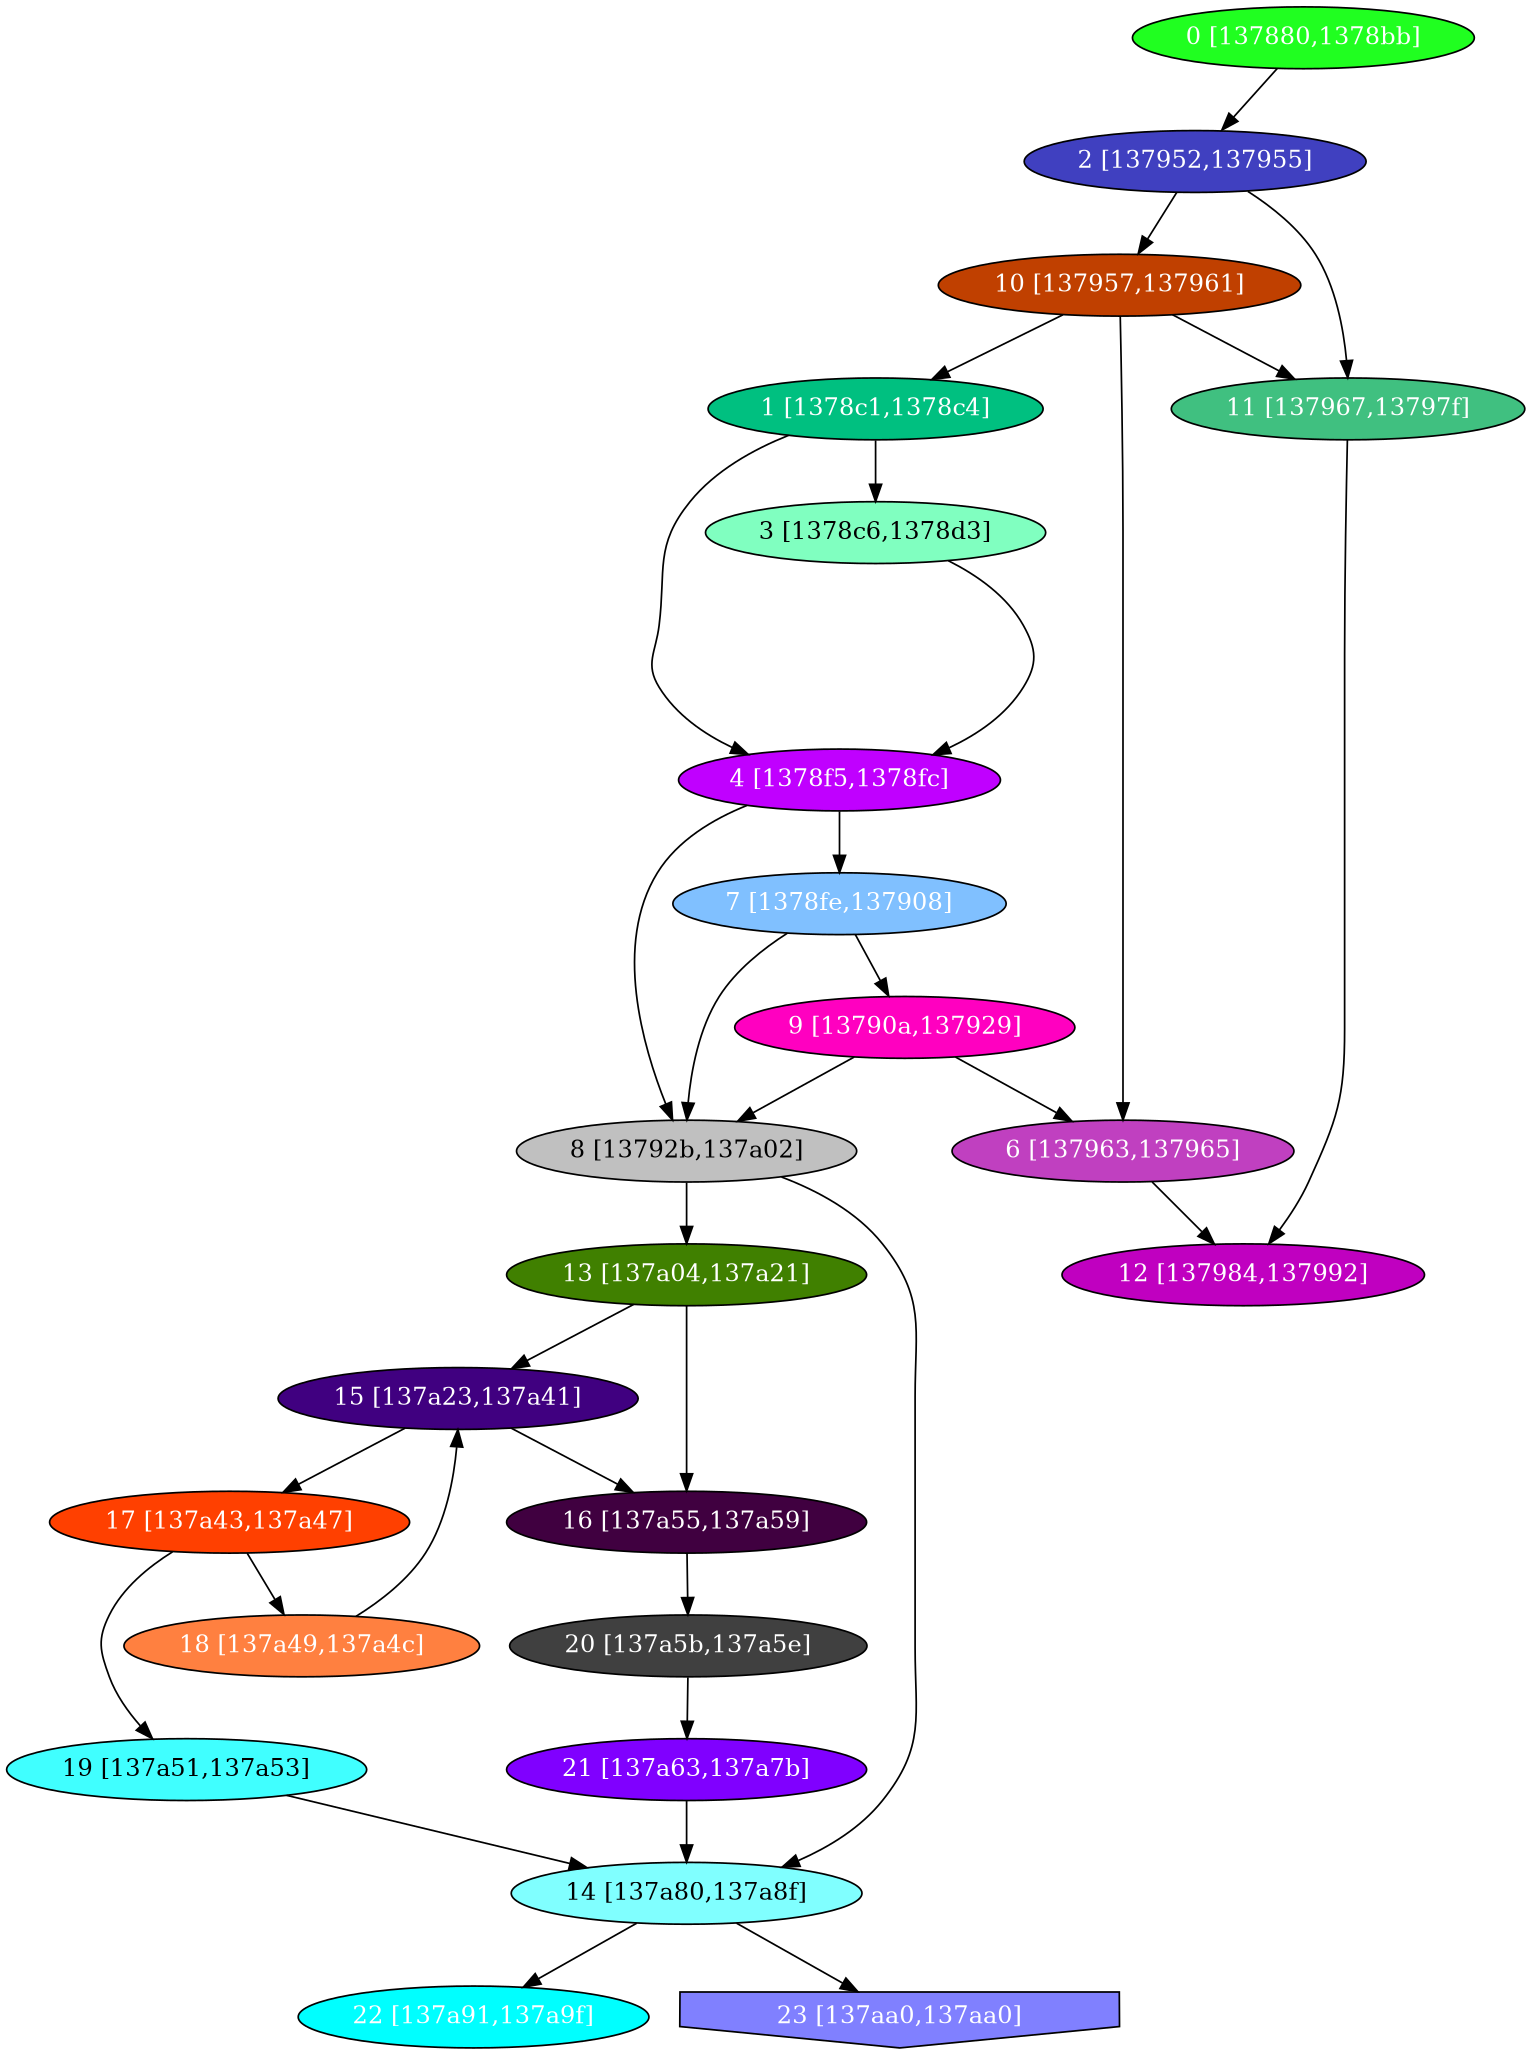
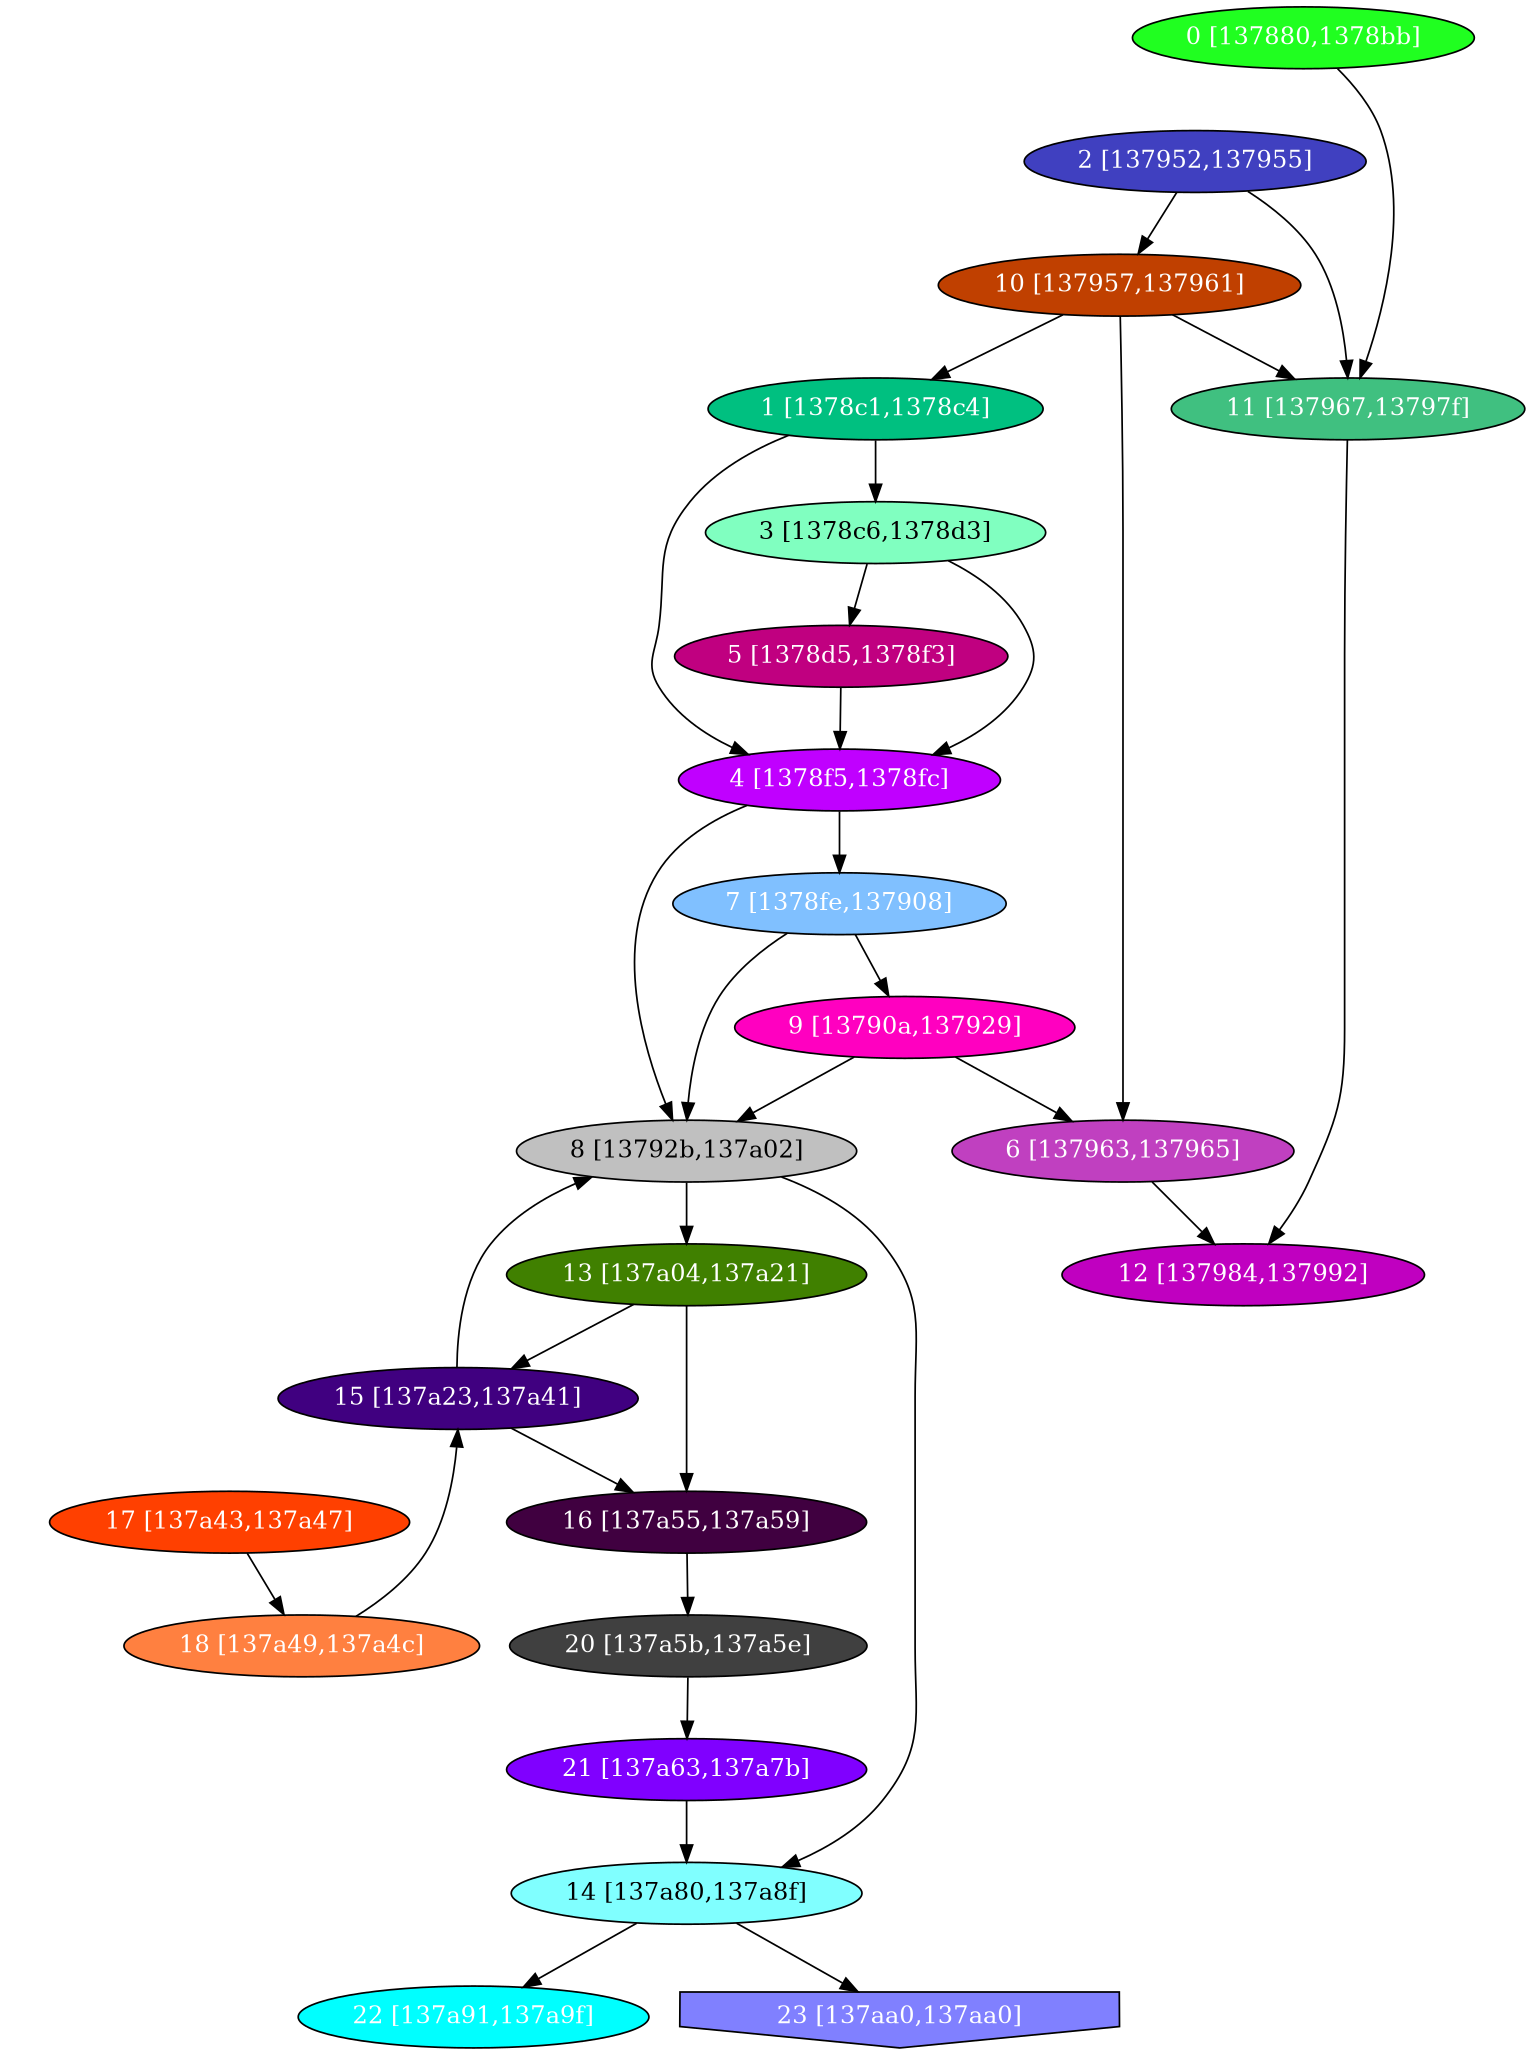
edge "0 [137880,1378bb]" -> "2 [137952,137955]": now "0 [137880,1378bb]" -> "11 [137967,13797f]"
node "5 [1378d5,1378f3]": added
edge "15 [137a23,137a41]" -> "17 [137a43,137a47]": now "15 [137a23,137a41]" -> "8 [13792b,137a02]"
node "19 [137a51,137a53]": removed
